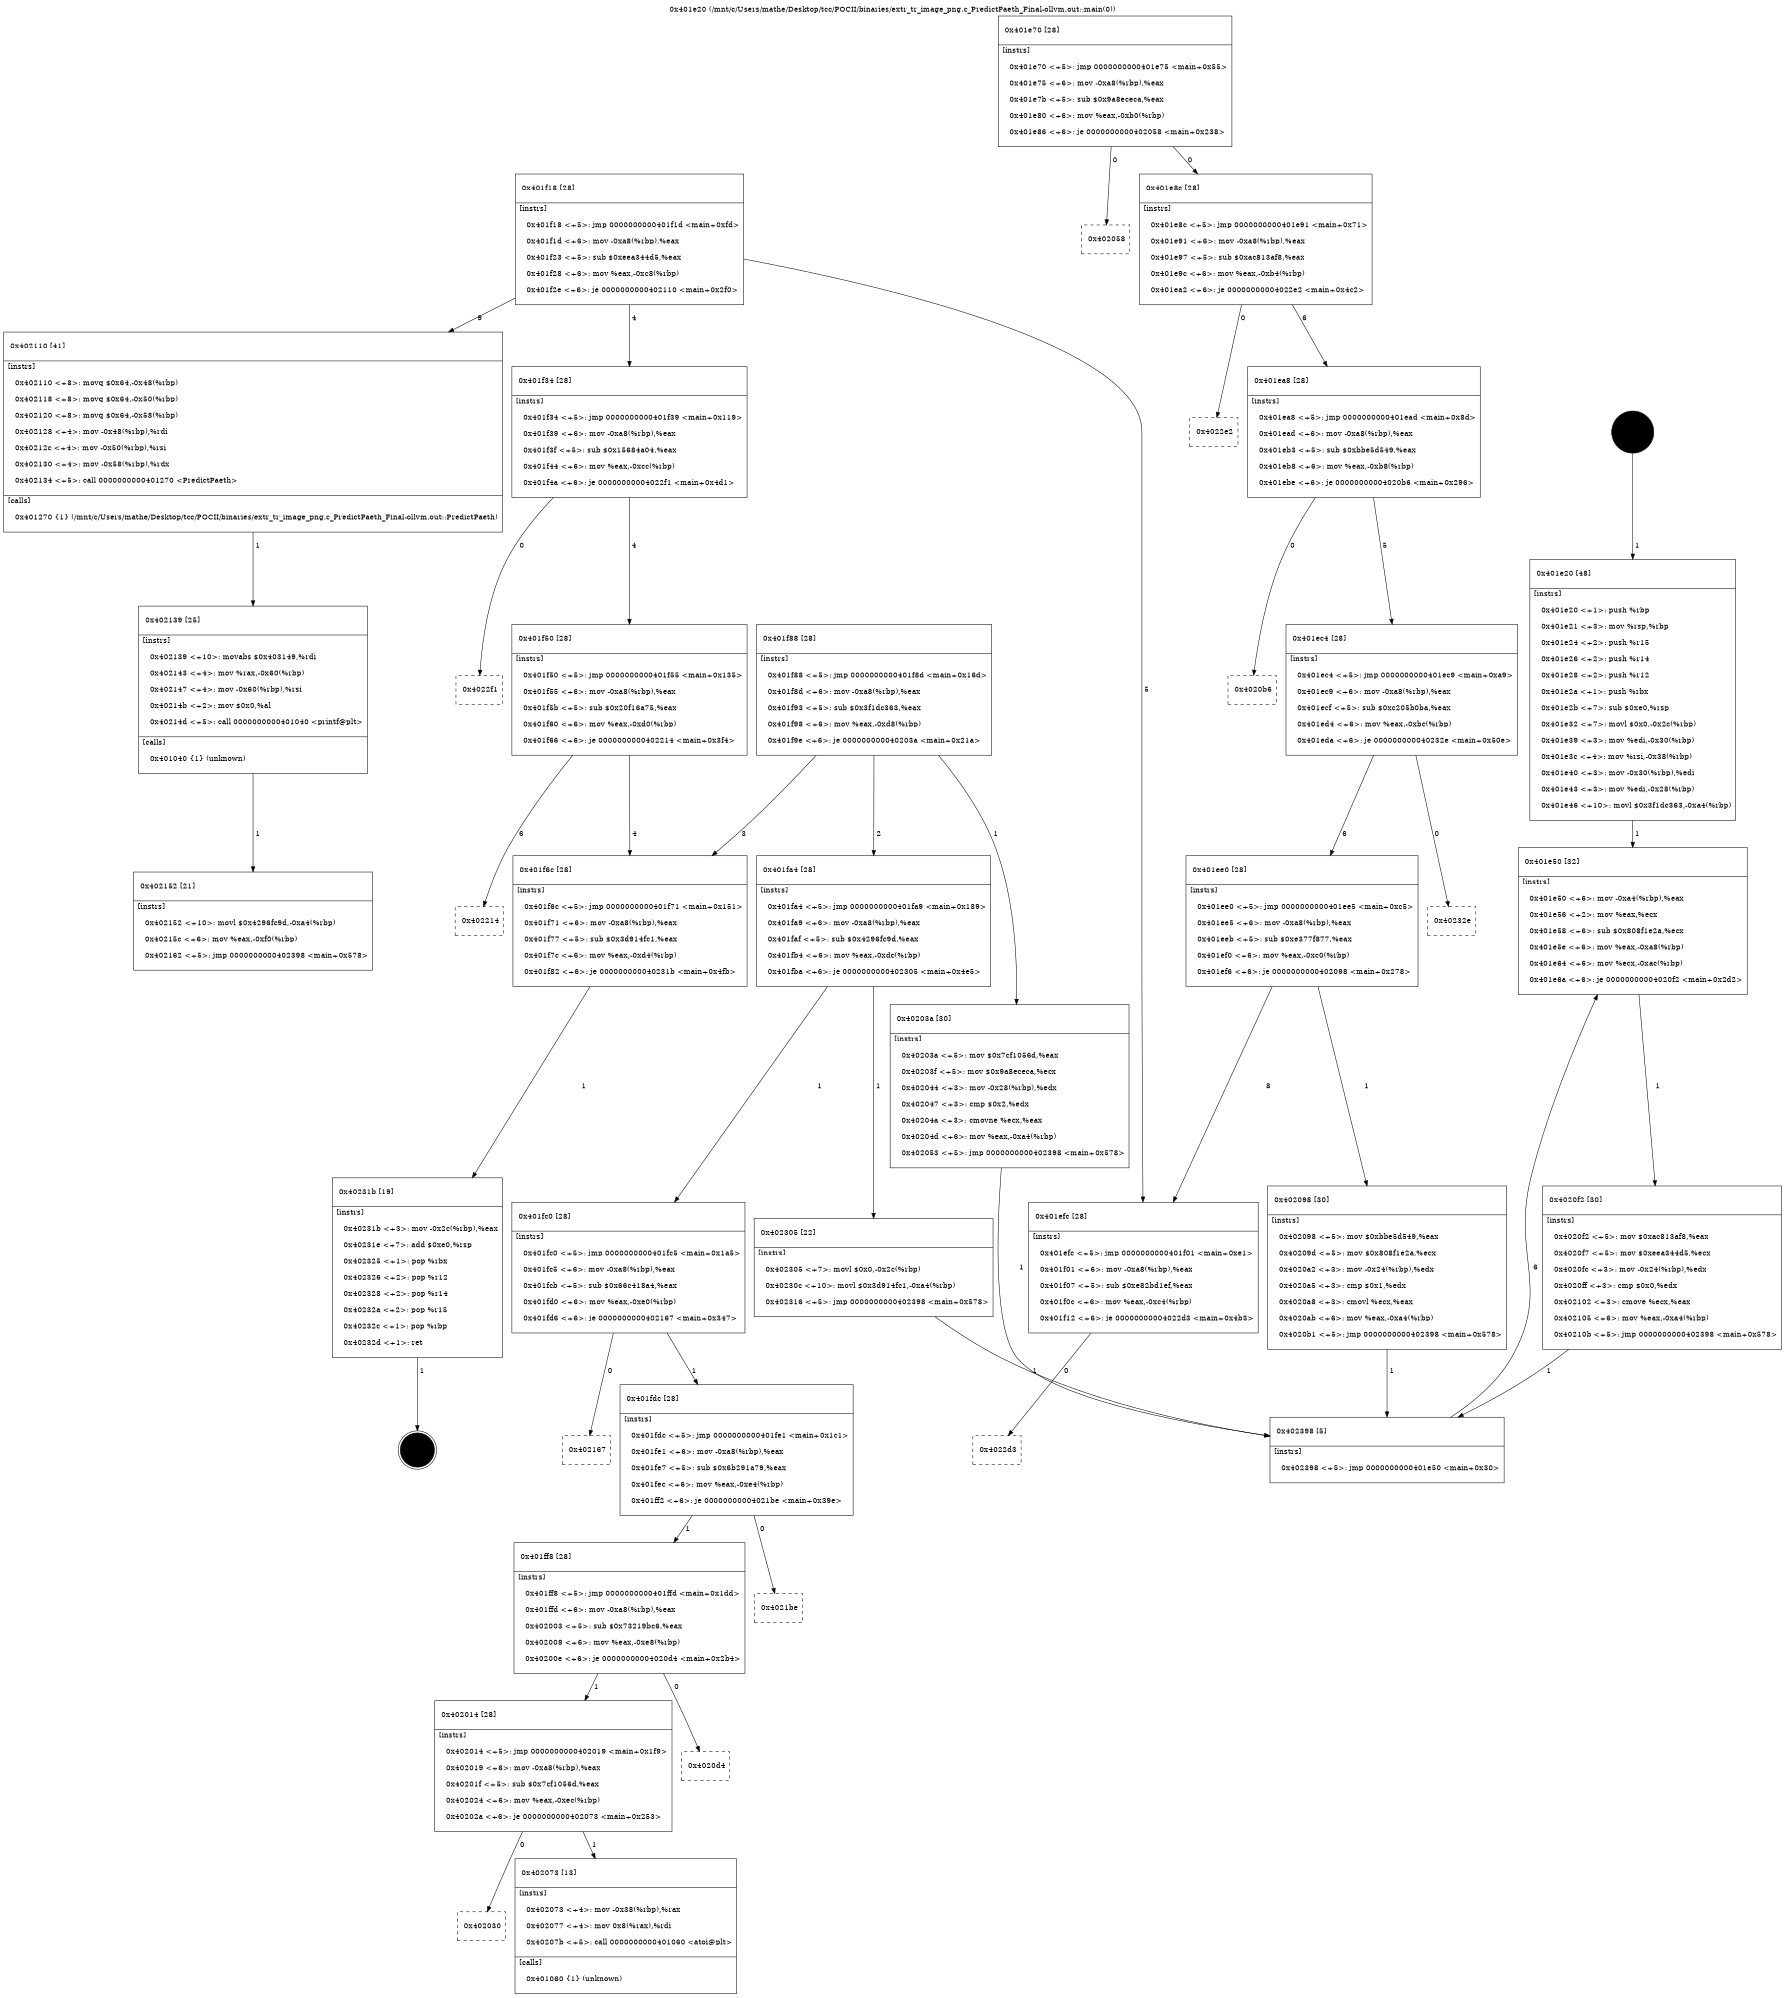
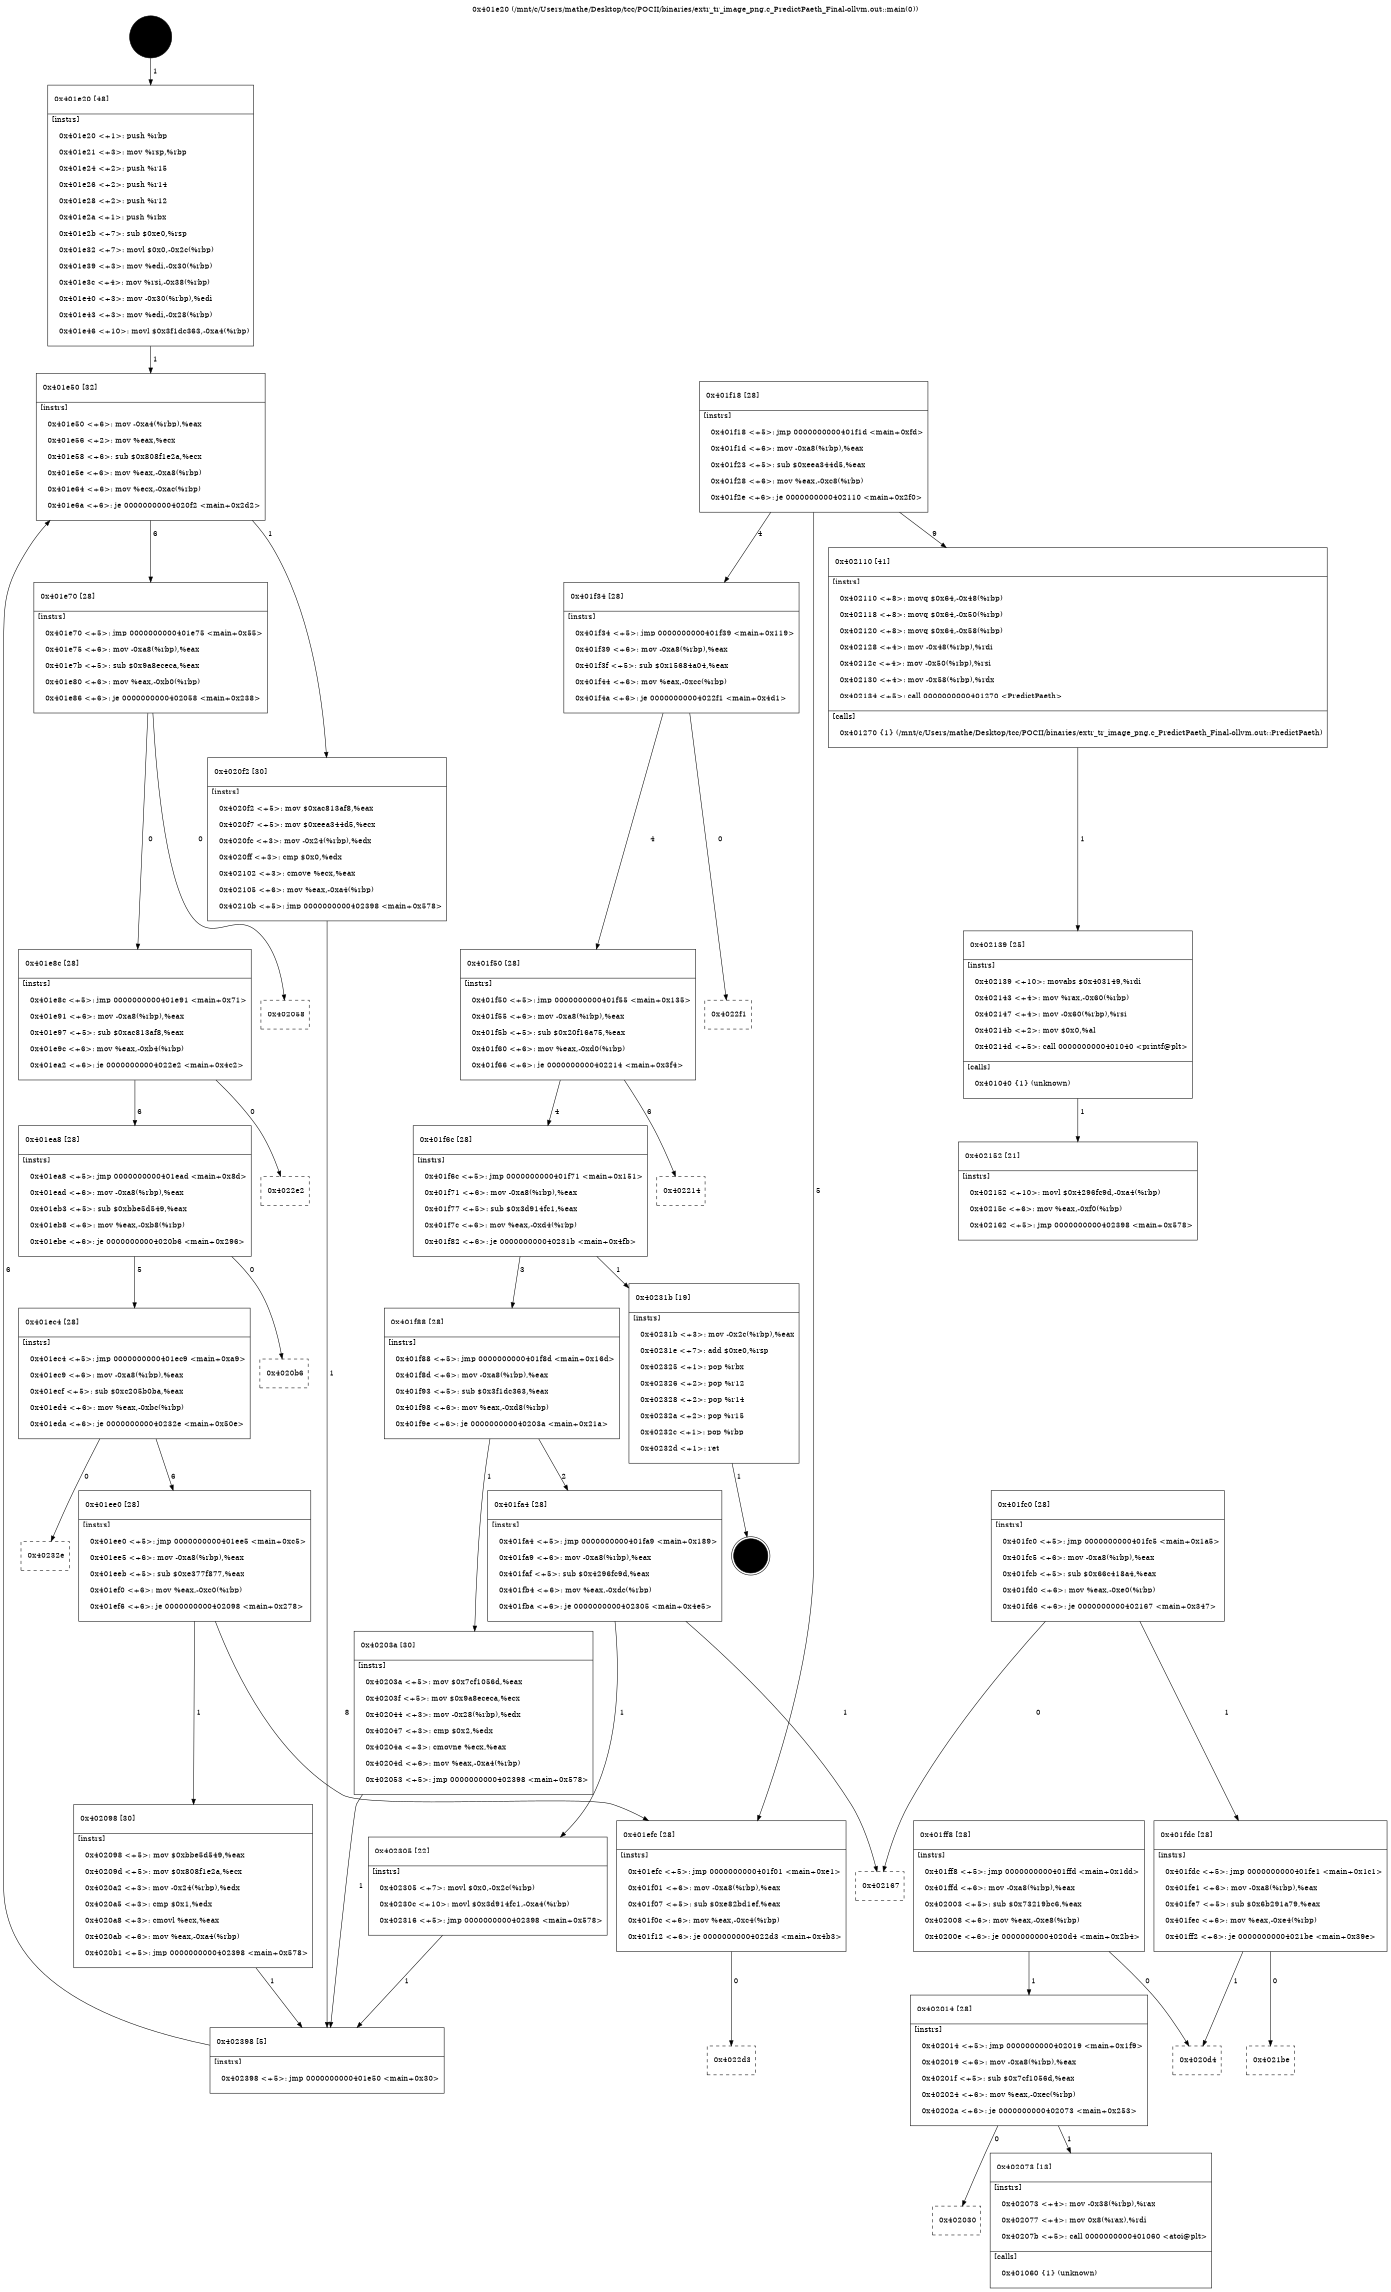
edge "0x401e50 [32]" -> "0x401e70 [28]": added, label "6"
edge "0x401f88 [28]" -> "0x401f6c [28]": reversed
edge "0x401fa4 [28]" -> "0x401fc0 [28]": now "0x401fa4 [28]" -> "0x402167"
edge "0x401fdc [28]" -> "0x401ff8 [28]": now "0x401fdc [28]" -> "0x4020d4"
